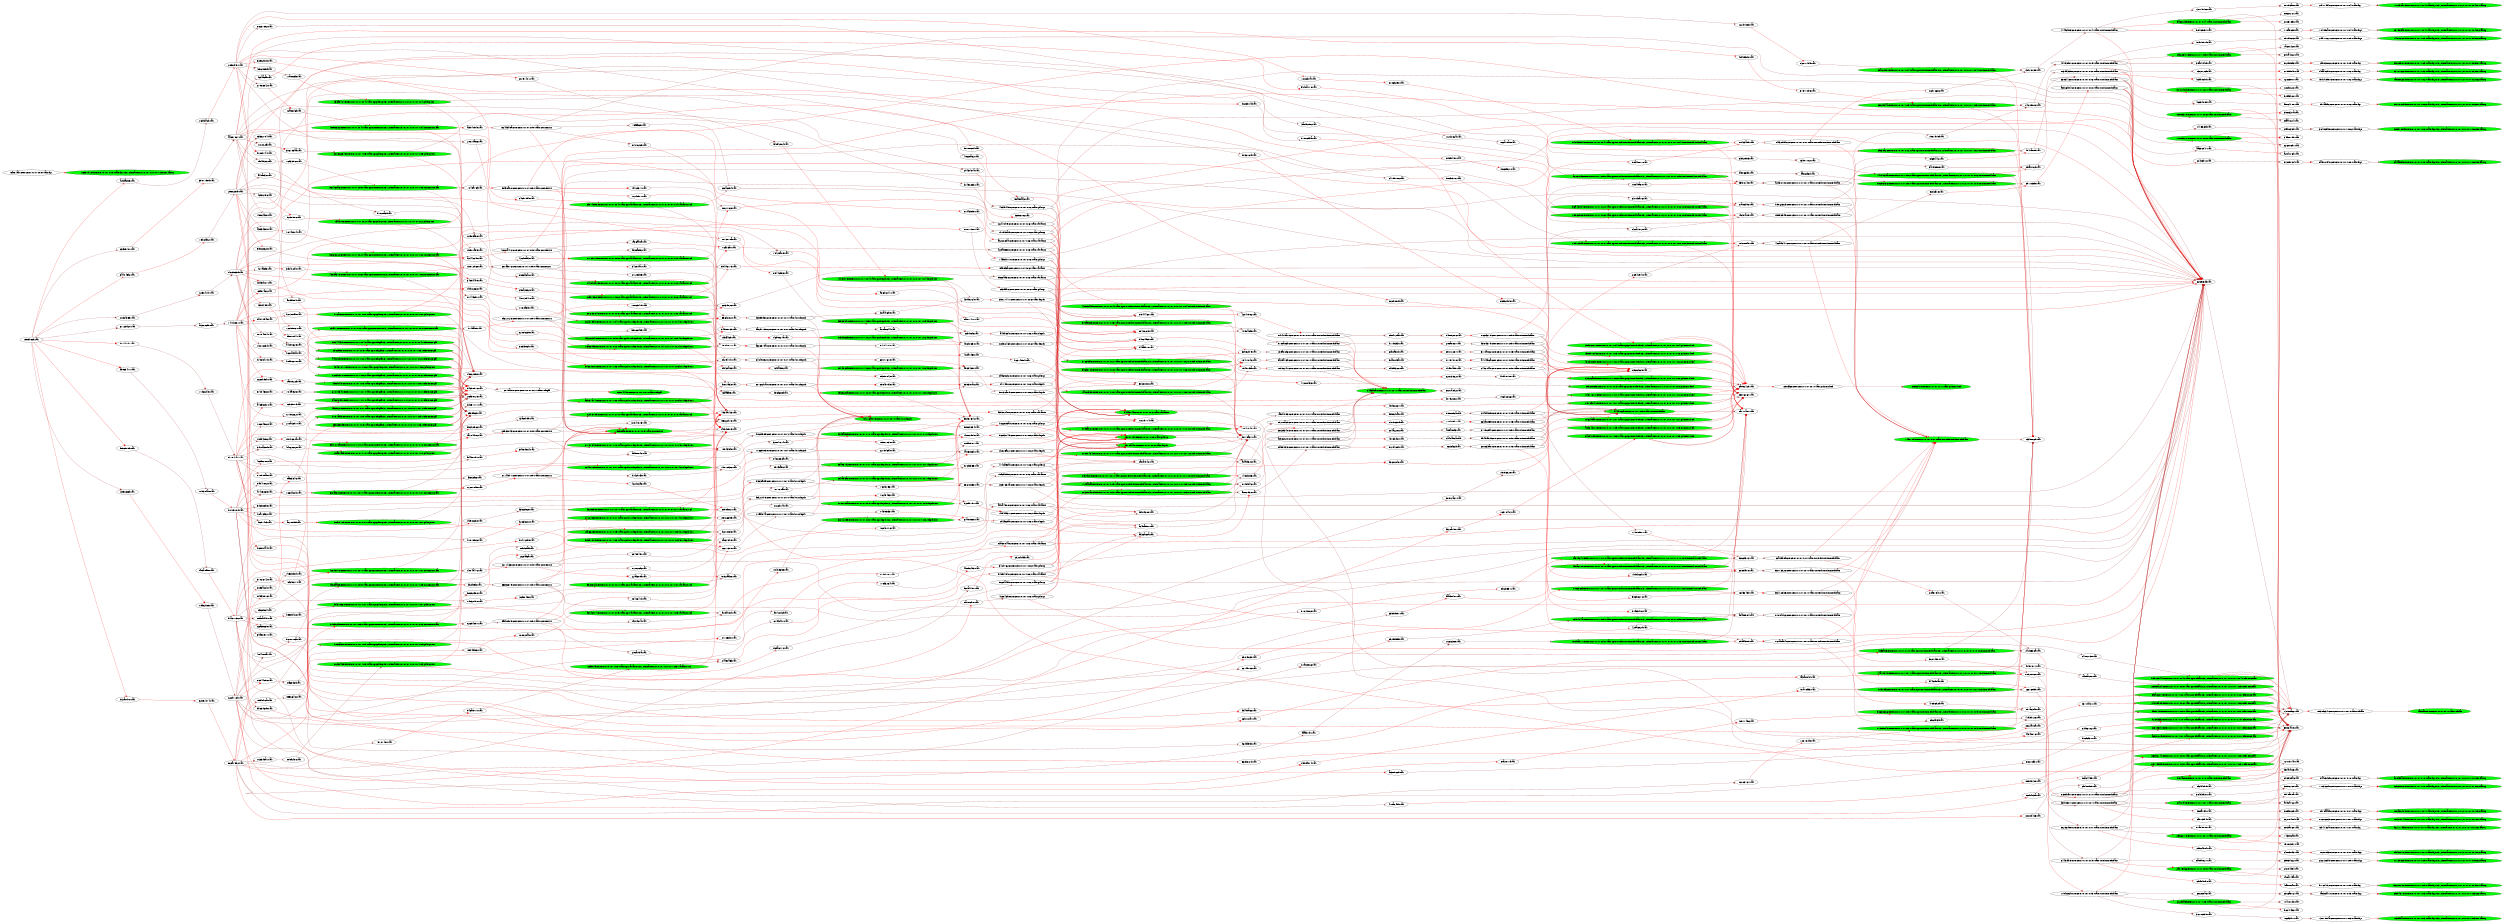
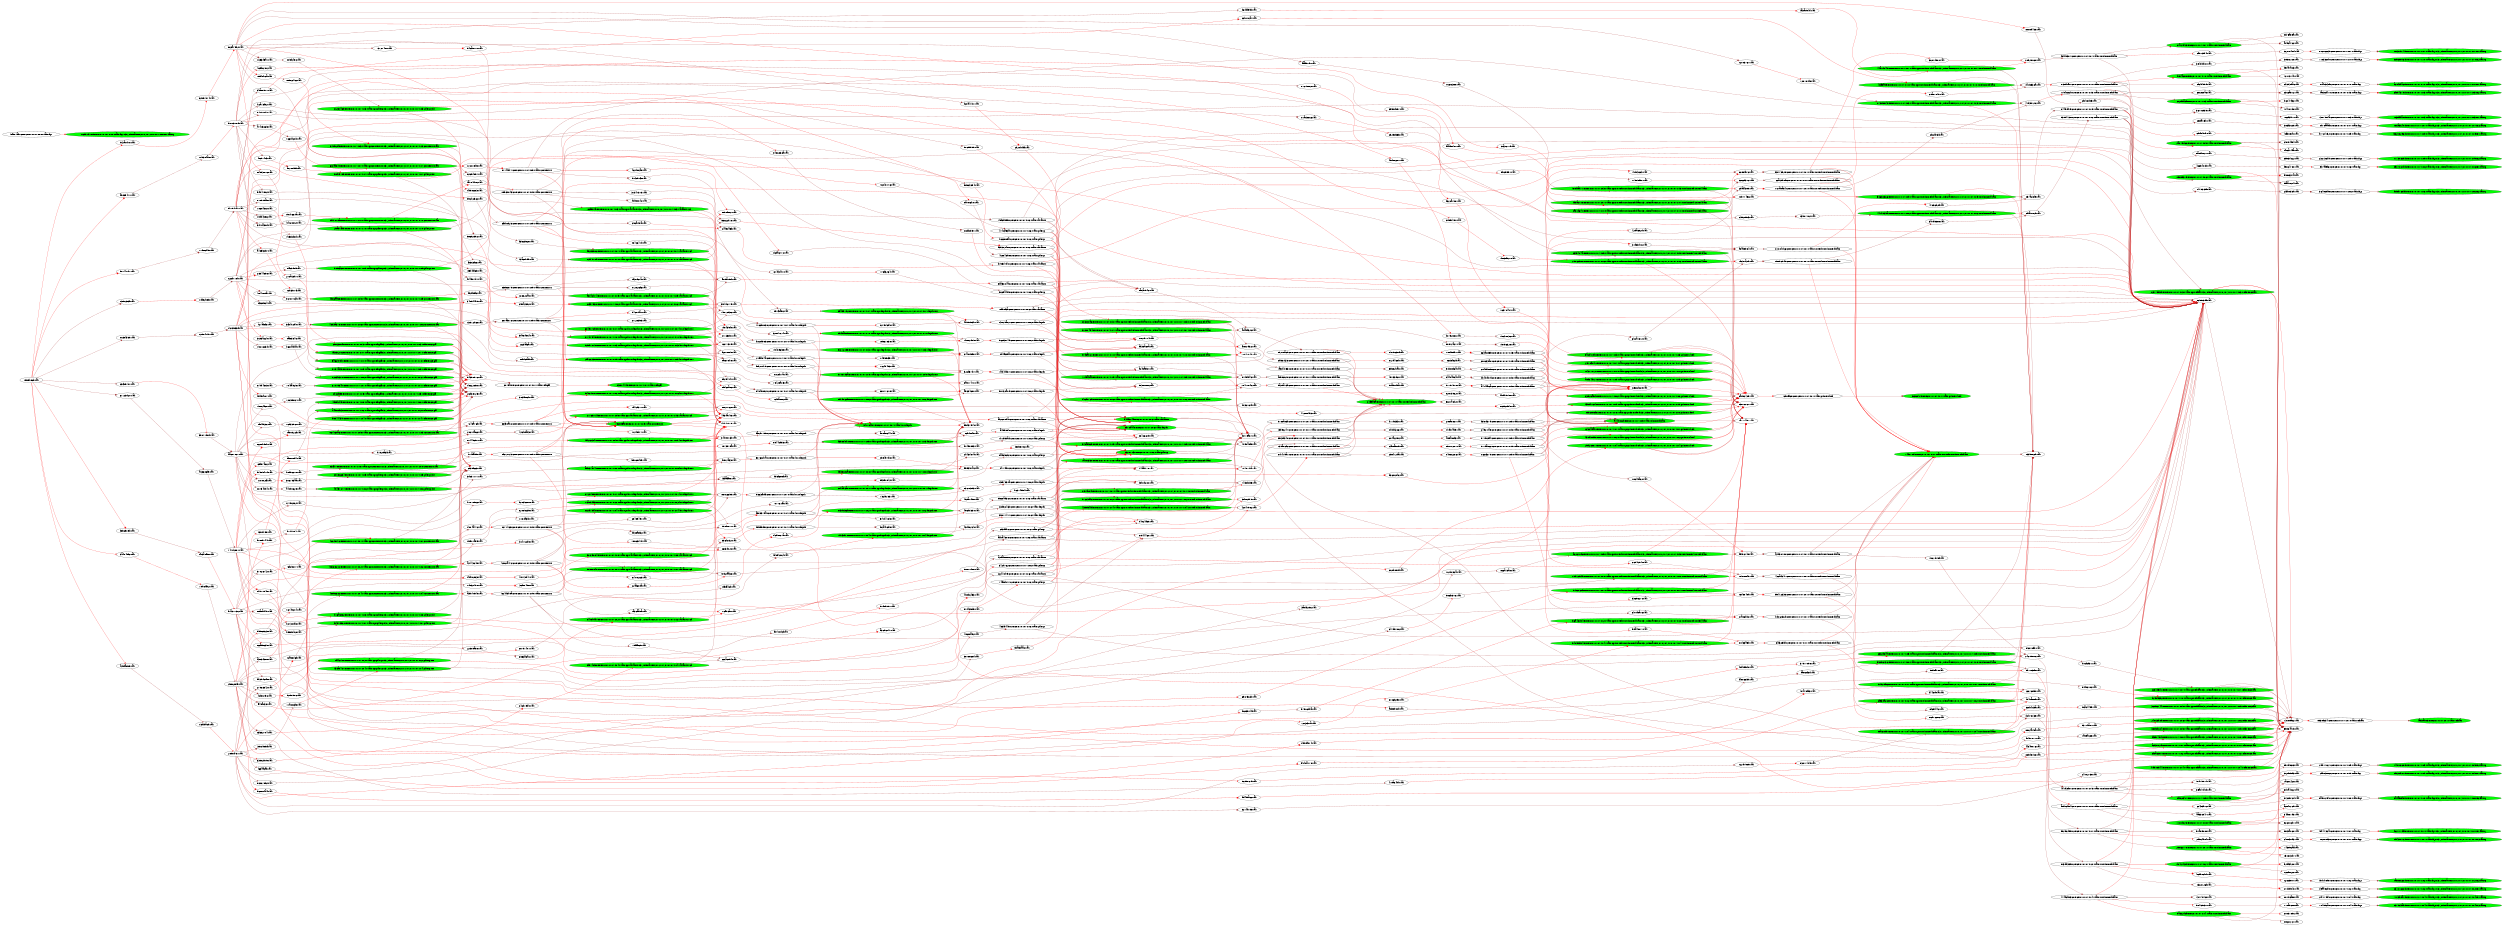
edge "f8f19387-coerce-n10.r07.s07.Main.untrimmed_bam" -> "2eefa15b-val-": now "2f0b8de5-val-" -> "2eefa15b-val-"
